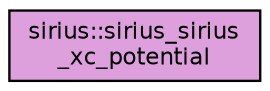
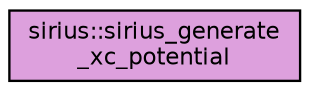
node "sirius::sirius_sirius _xc_potential": label "sirius::sirius_sirius _xc_potential" -> "sirius::sirius_generate _xc_potential"
